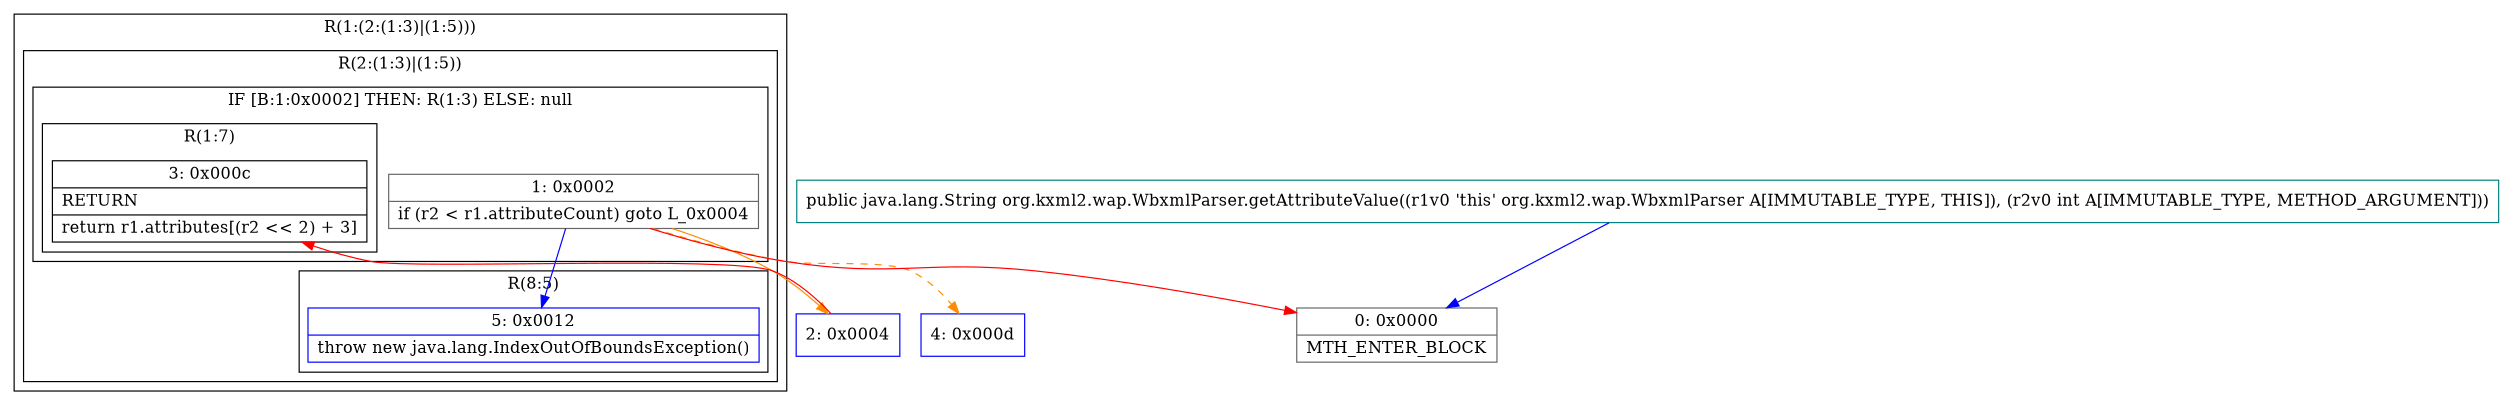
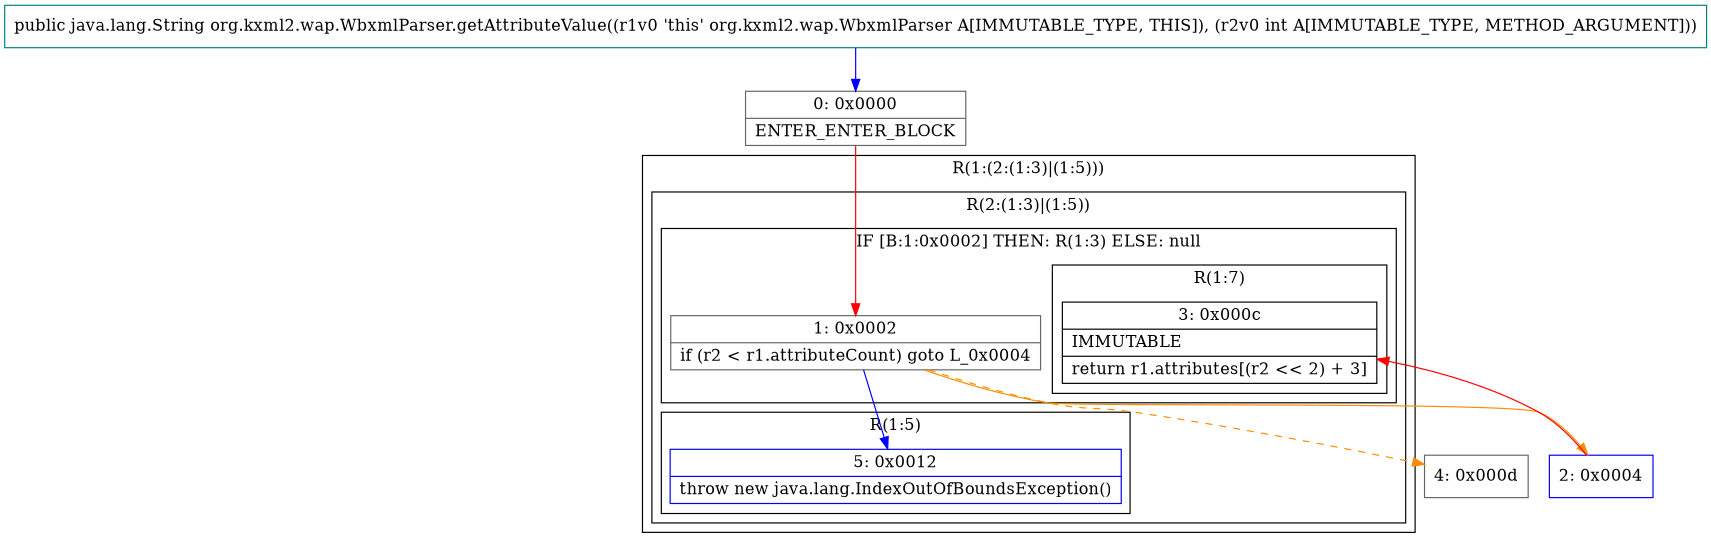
node "3: 0x000c": text "RETURN" -> "IMMUTABLE"
edge "1: 0x0002" -> "0: 0x0000": reversed
cluster "R(8:5)": label "R(8:5)" -> "R(1:5)"
node "4: 0x000d": color blue -> gray40
node "0: 0x0000": text "MTH_ENTER_BLOCK" -> "ENTER_ENTER_BLOCK"
